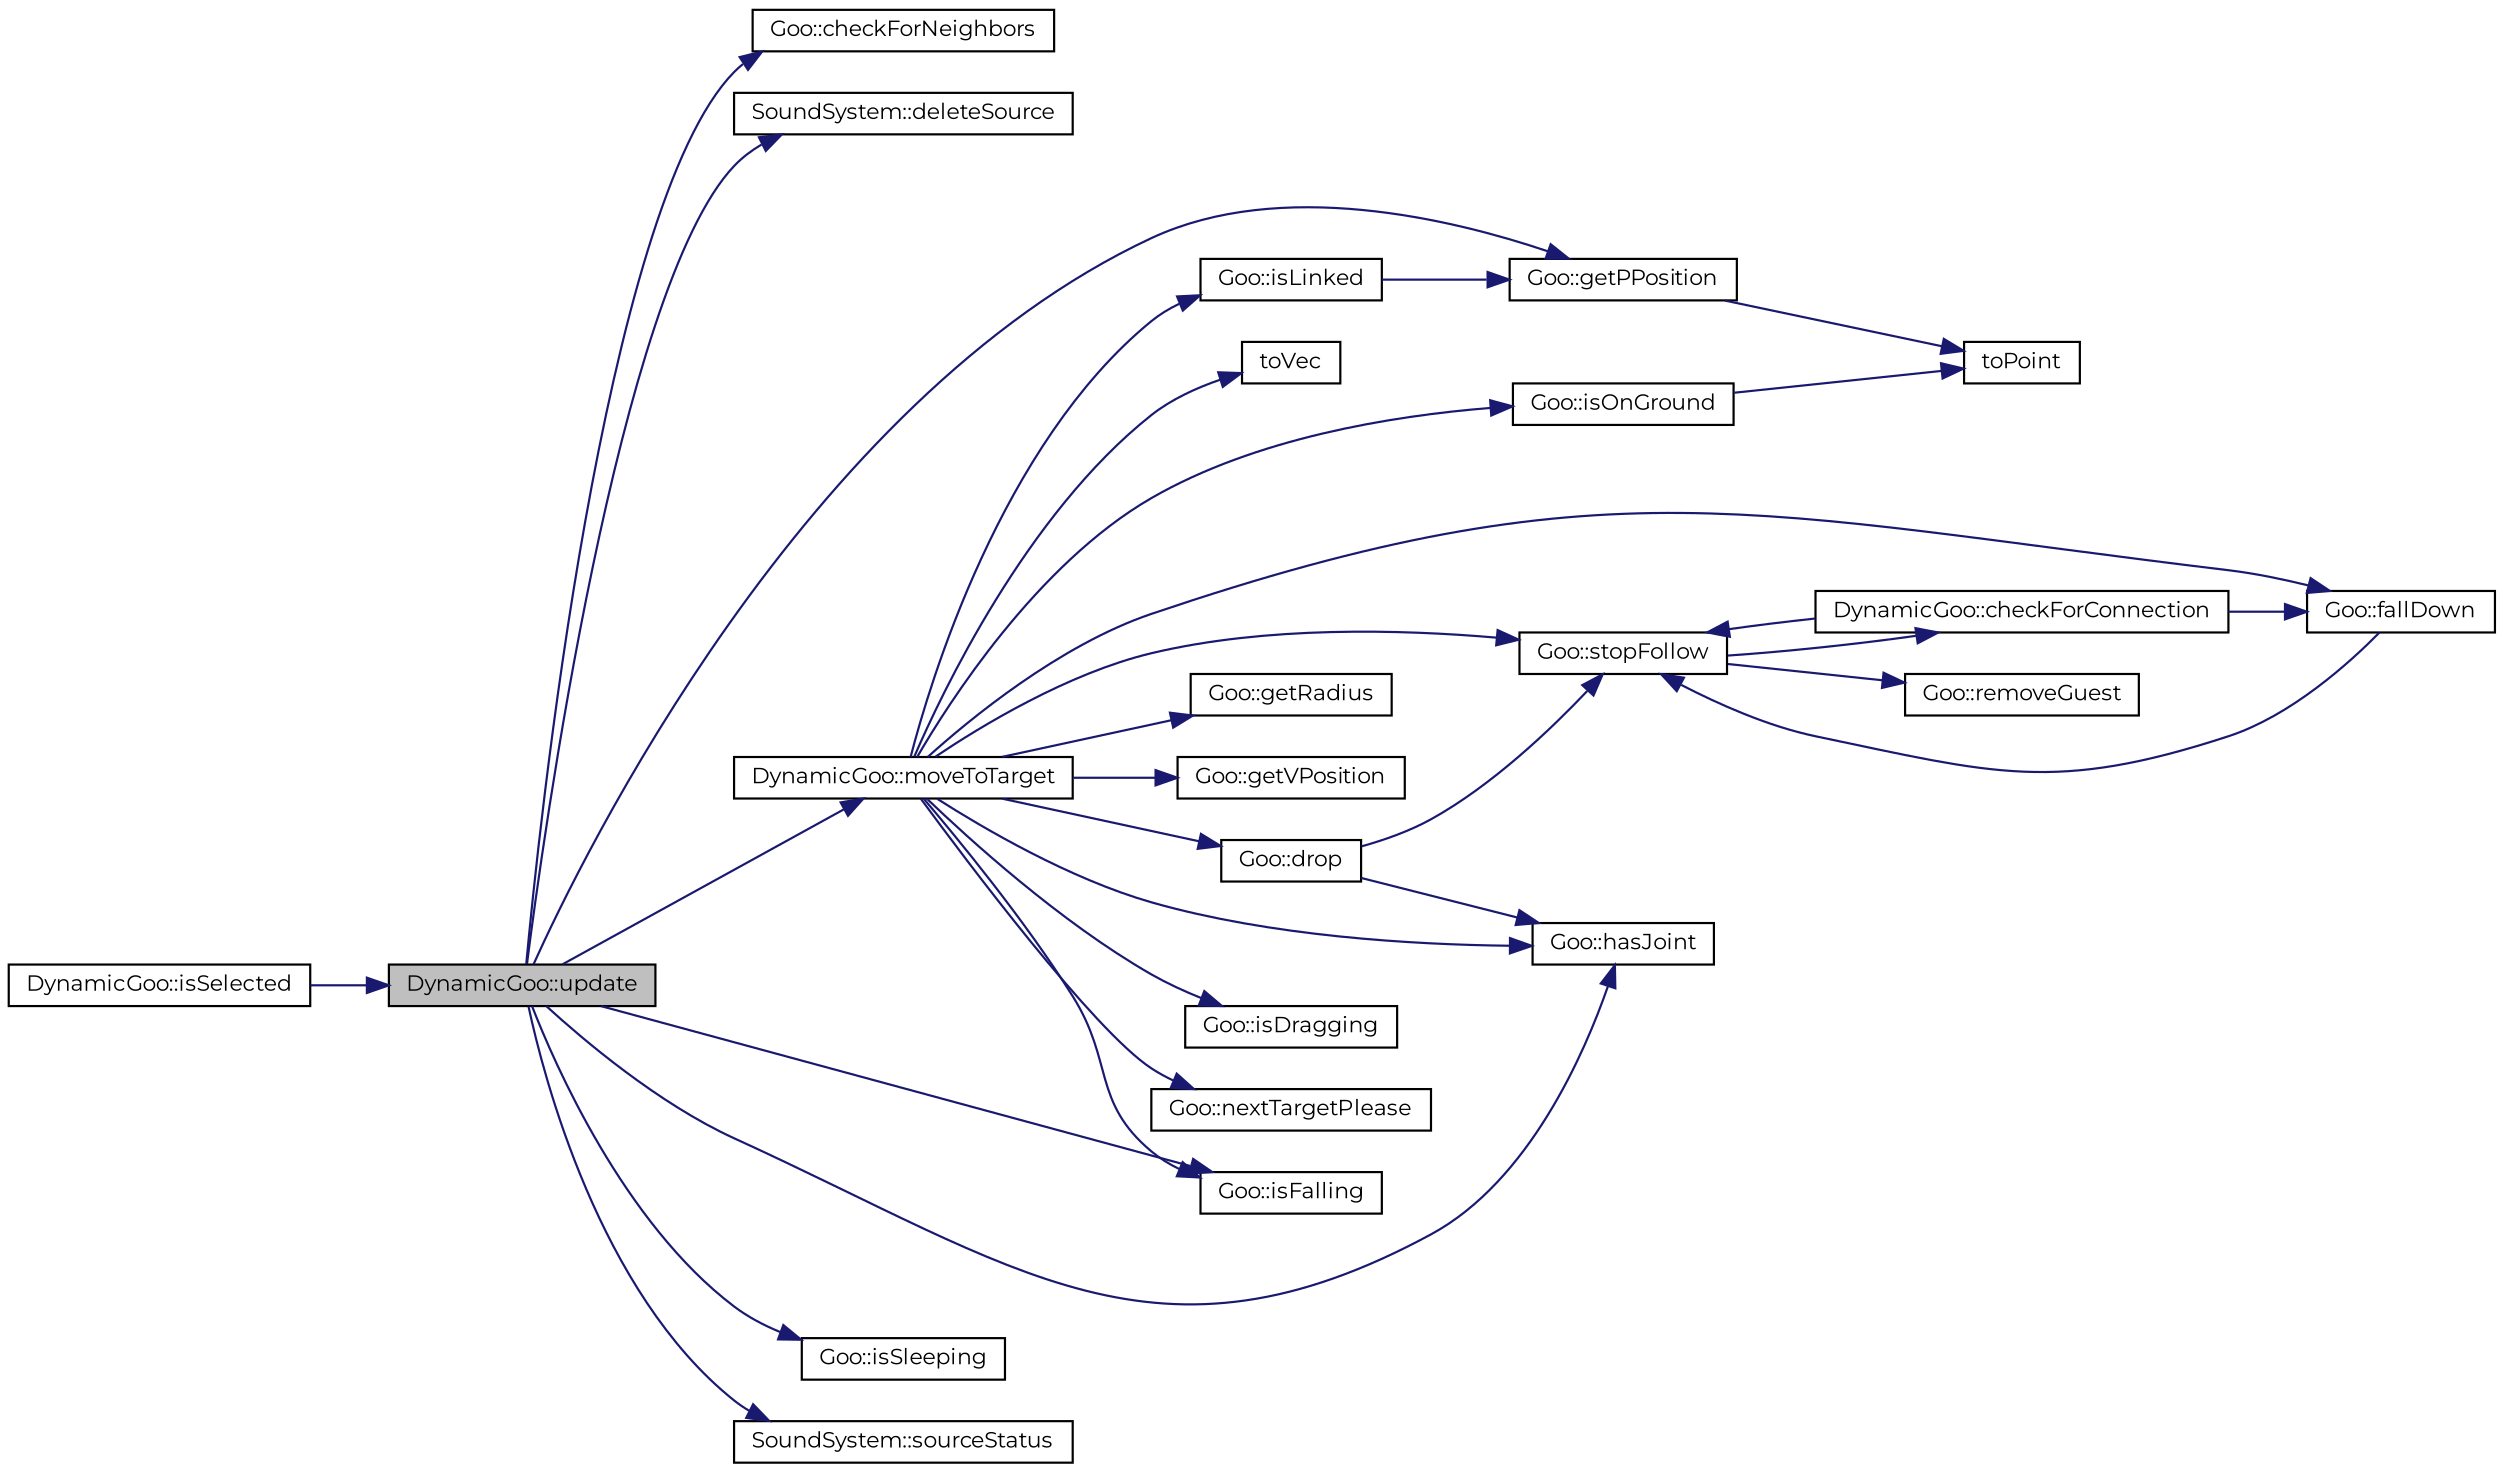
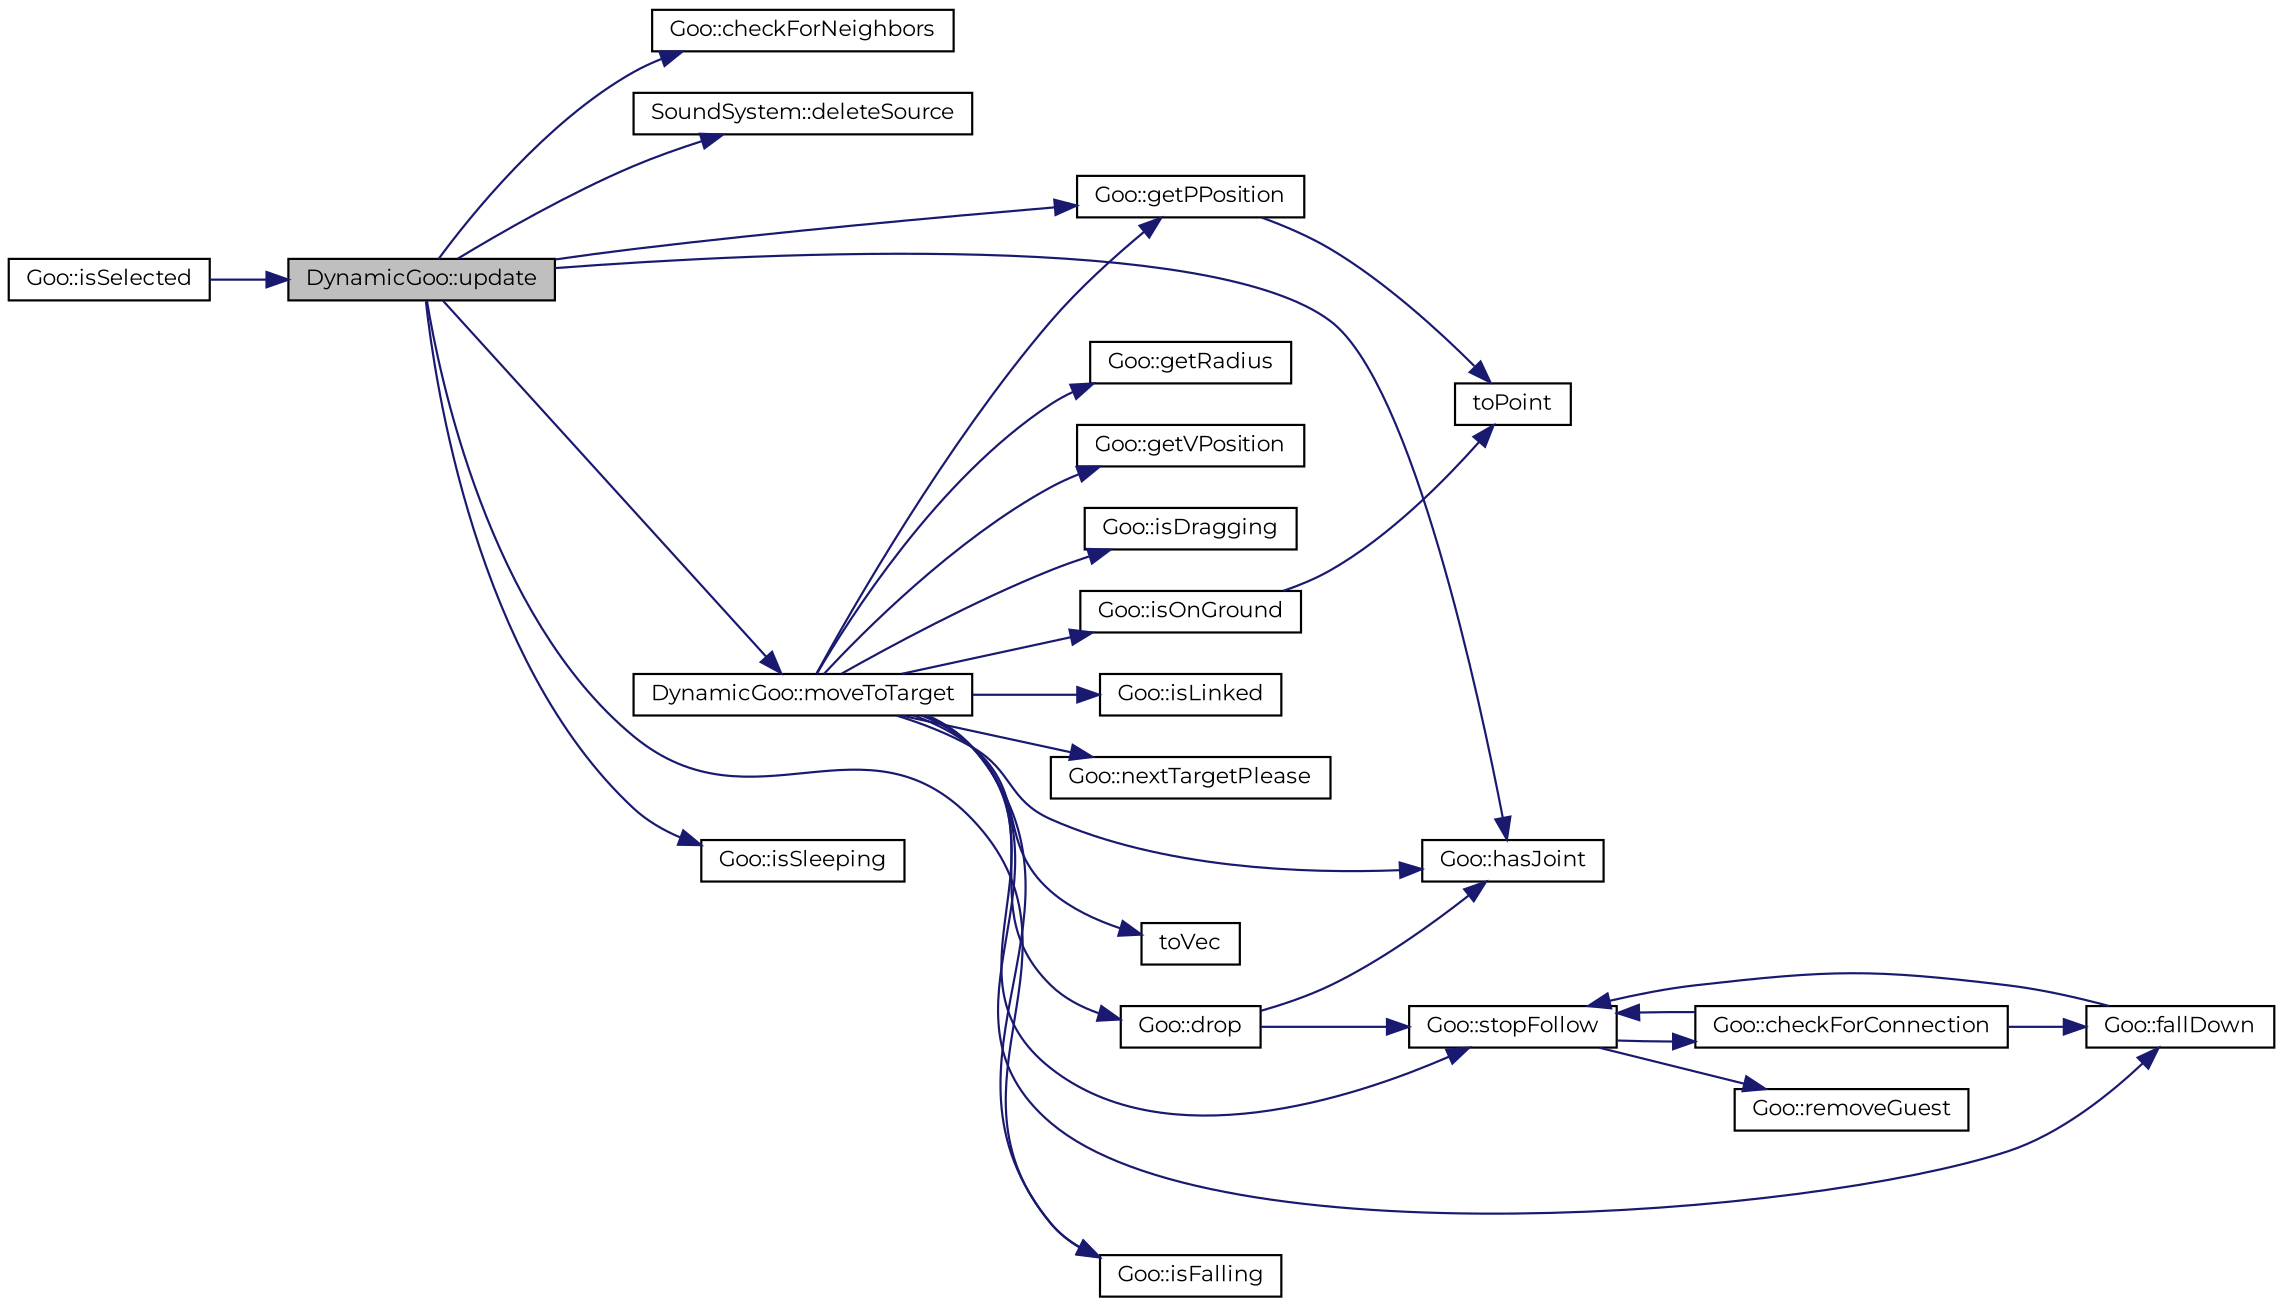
edge "Goo::isLinked" -> "Goo::getPPosition": now "DynamicGoo::moveToTarget" -> "Goo::getPPosition"
node "DynamicGoo::checkForConnection": label "DynamicGoo::checkForConnection" -> "Goo::checkForConnection"
node "DynamicGoo::isSelected": label "DynamicGoo::isSelected" -> "Goo::isSelected"
node "SoundSystem::sourceStatus": removed
